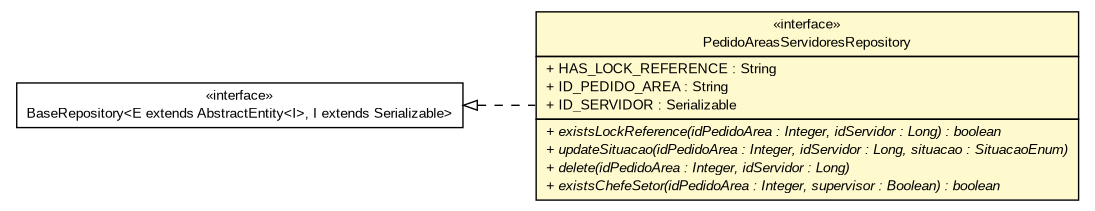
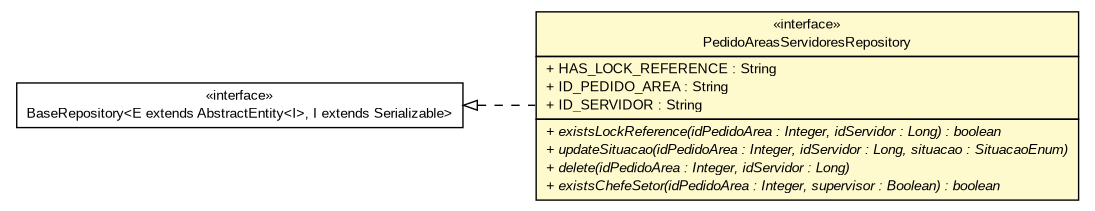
node "PedidoAreasServidoresRepository": text "+ ID_SERVIDOR : Serializable" -> "+ ID_SERVIDOR : String"
